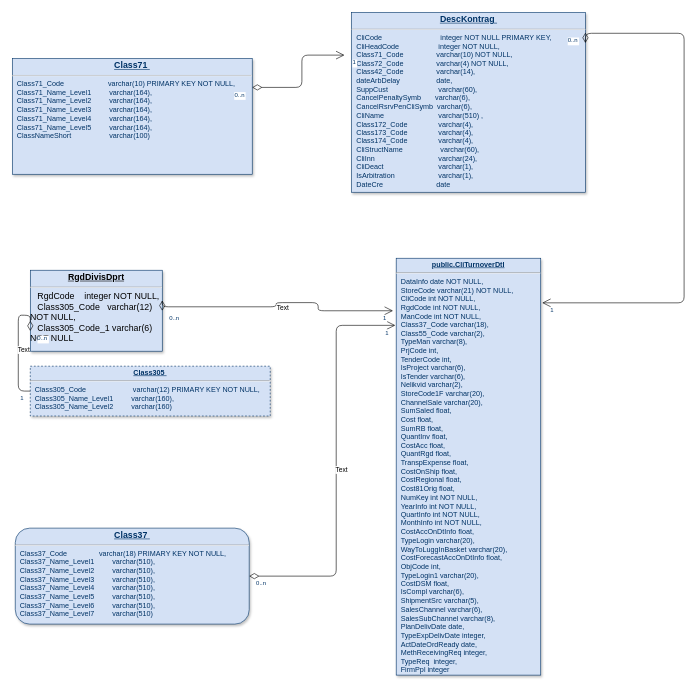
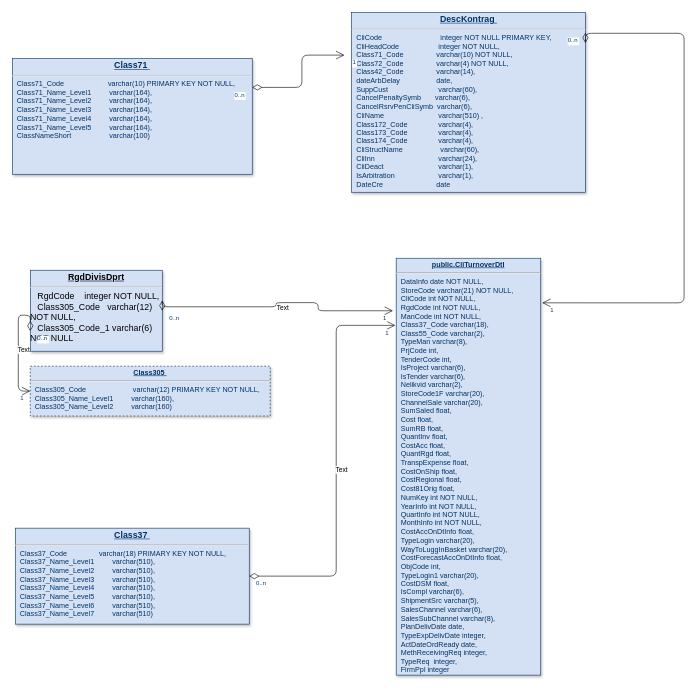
edge "Class305 Class305_Code varchar(12) PRIMARY KEY NOT NULL, Class305_Name_Level1 varchar(160), Class305_Name_Level2 varchar(160)" -> "RgdDivisDprt RgdCode integer NOT NULL, Class305_Code varchar(12) NOT NULL, Class305_Code_1 varchar(6) NOT NULL": arrowhead none -> open
node "Class37 Class37_Code varchar(18) PRIMARY KEY NOT NULL, Class37_Name_Level1 varchar(510), Class37_Name_Level2 varchar(510), Class37_Name_Level3 varchar(510), Class37_Name_Level4 varchar(510), Class37_Name_Level5 varchar(510), Class37_Name_Level6 varchar(510), Class37_Name_Level7 varchar(510)": shape rounded rectangle -> rectangle
